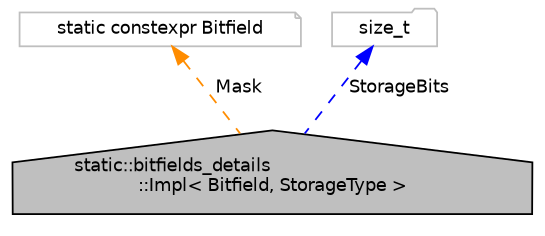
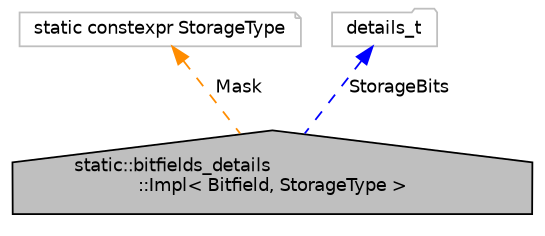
node "static constexpr Bitfield": label "static constexpr Bitfield" -> "static constexpr StorageType"
node "size_t": label "size_t" -> "details_t"
